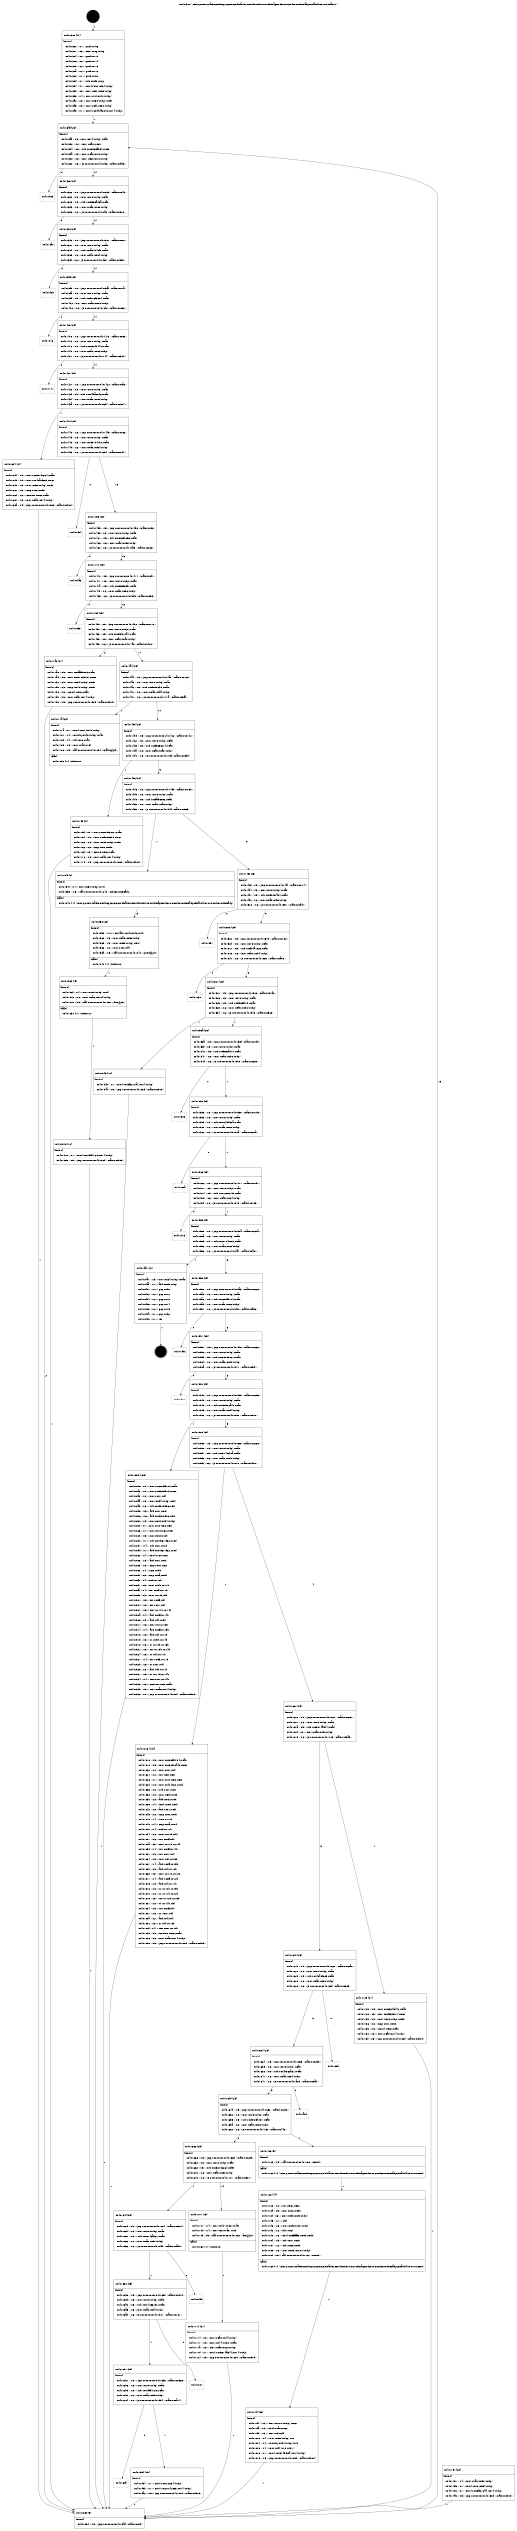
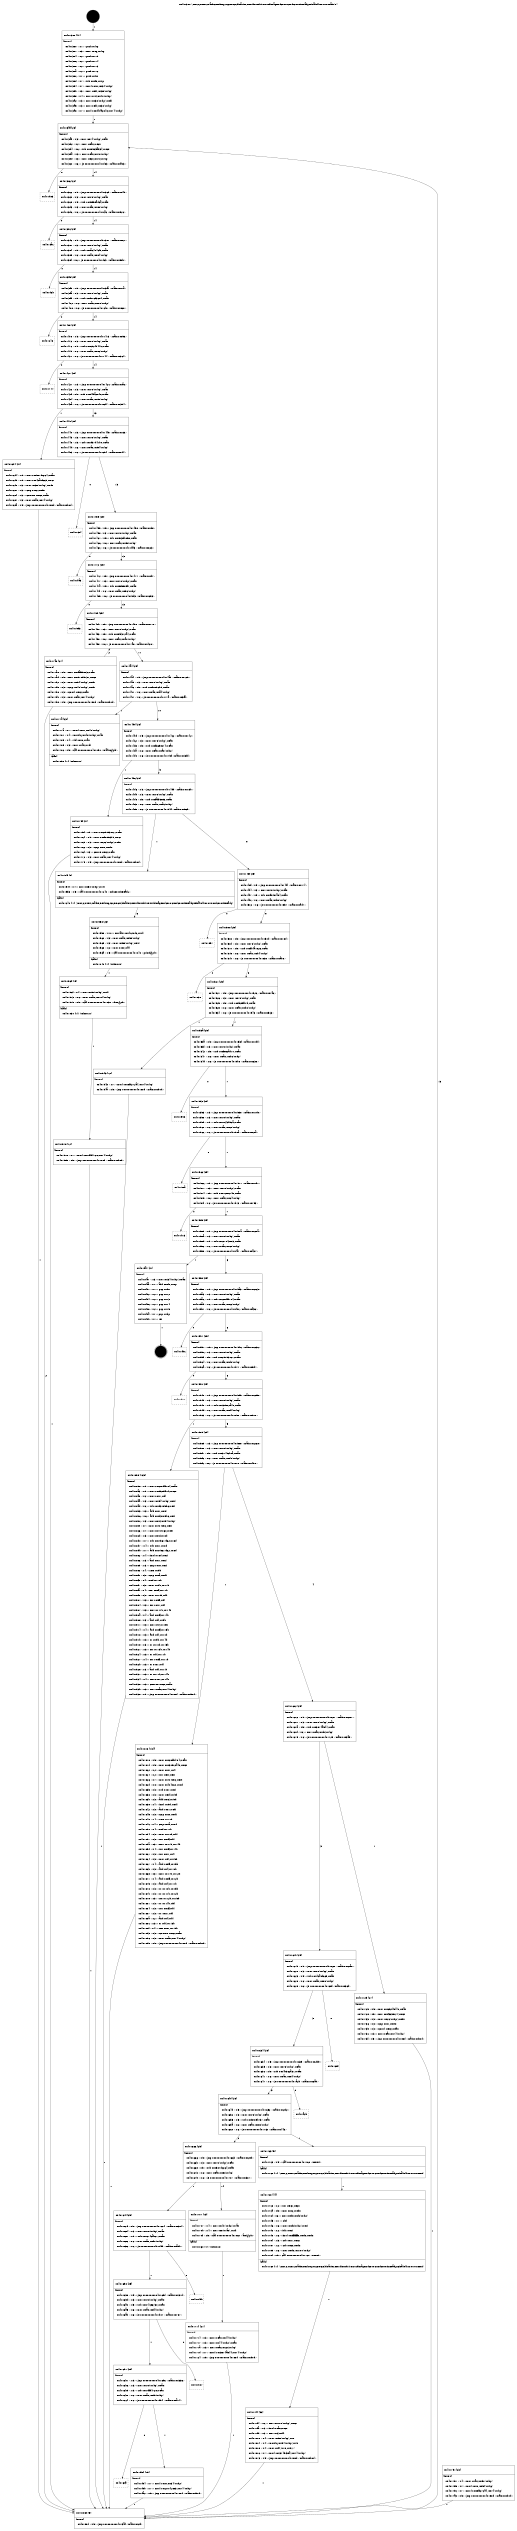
edge "0x401427 [25]" -> "0x401440 [25]": added, label "13"
edge "0x40148b [25]" -> "0x4017a8 [27]": reversed
